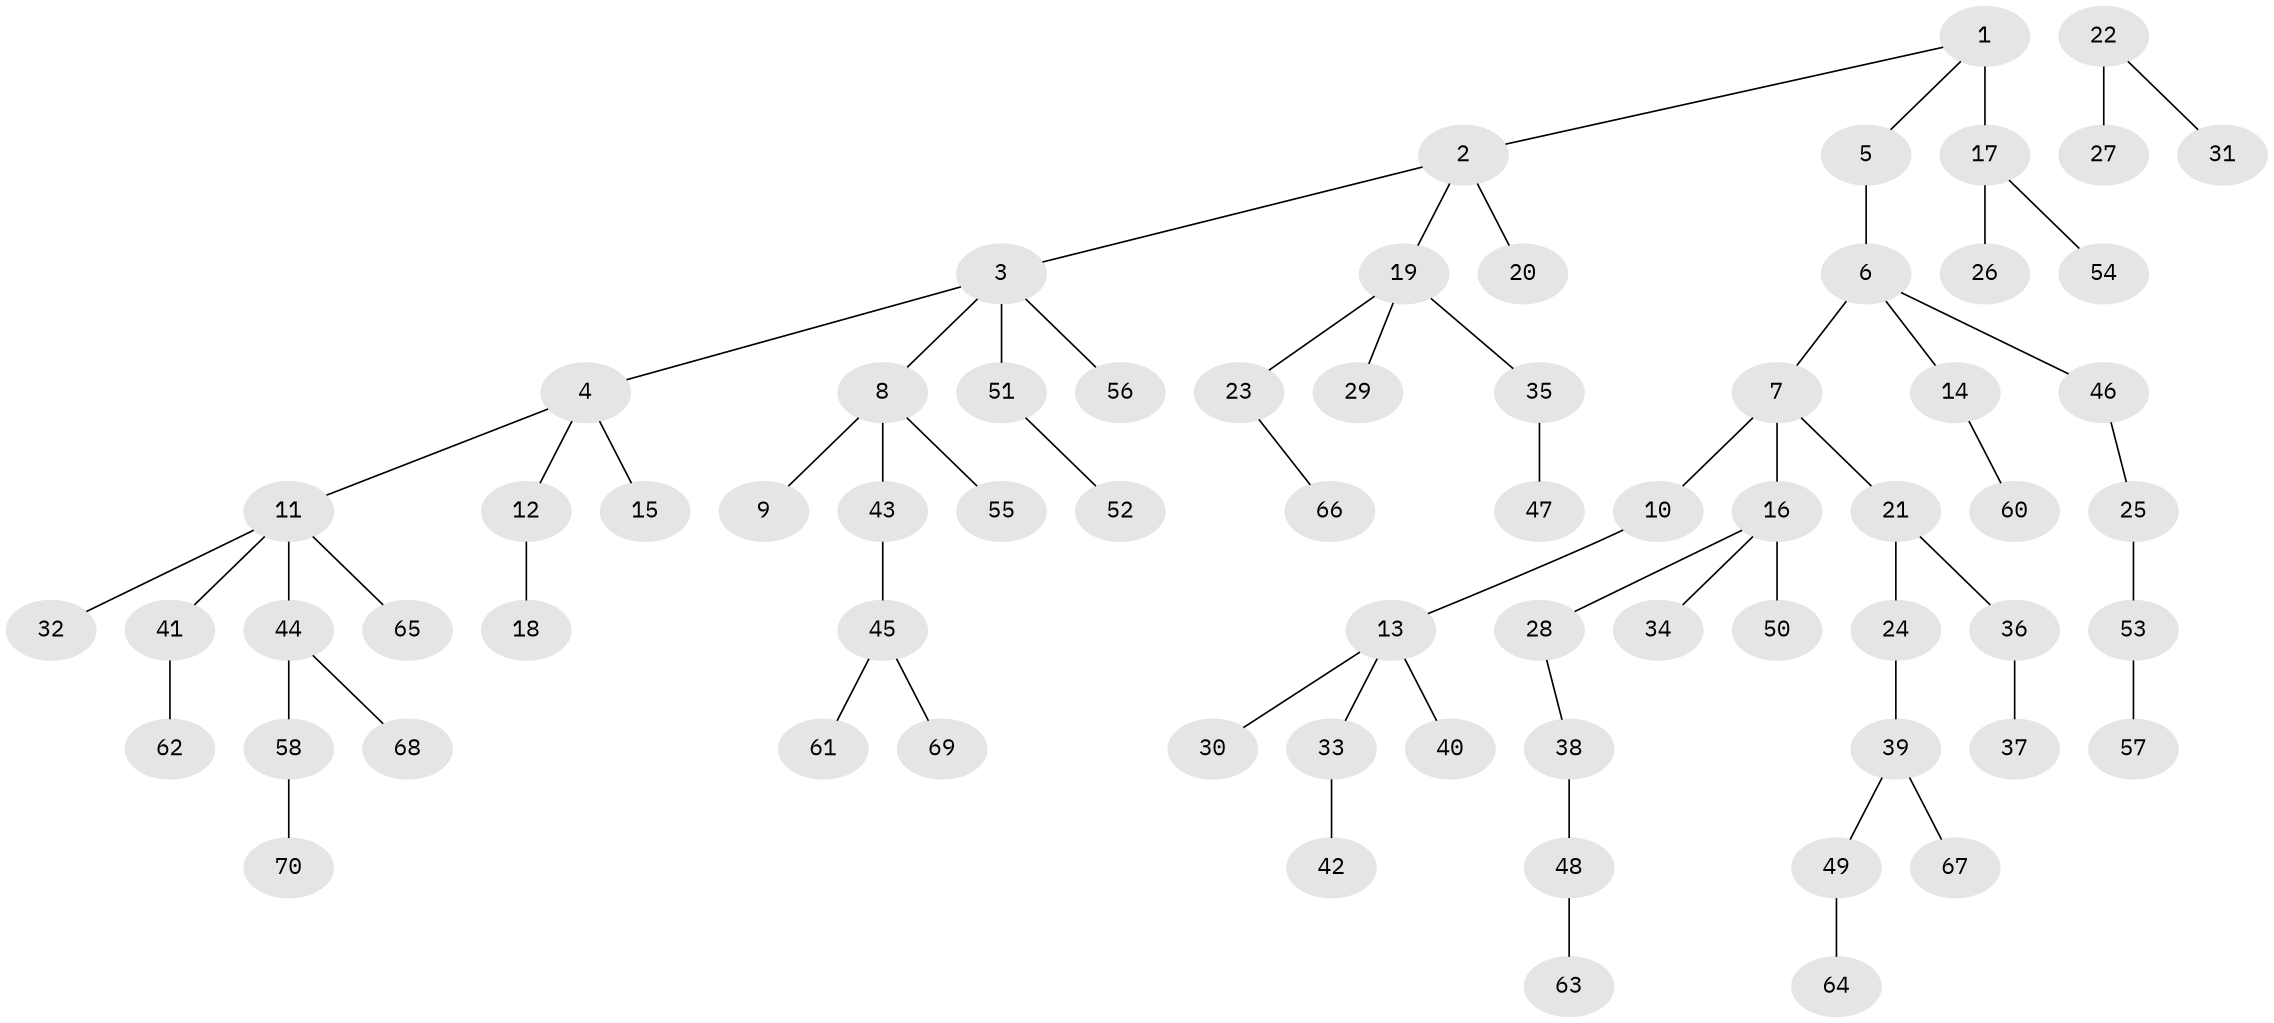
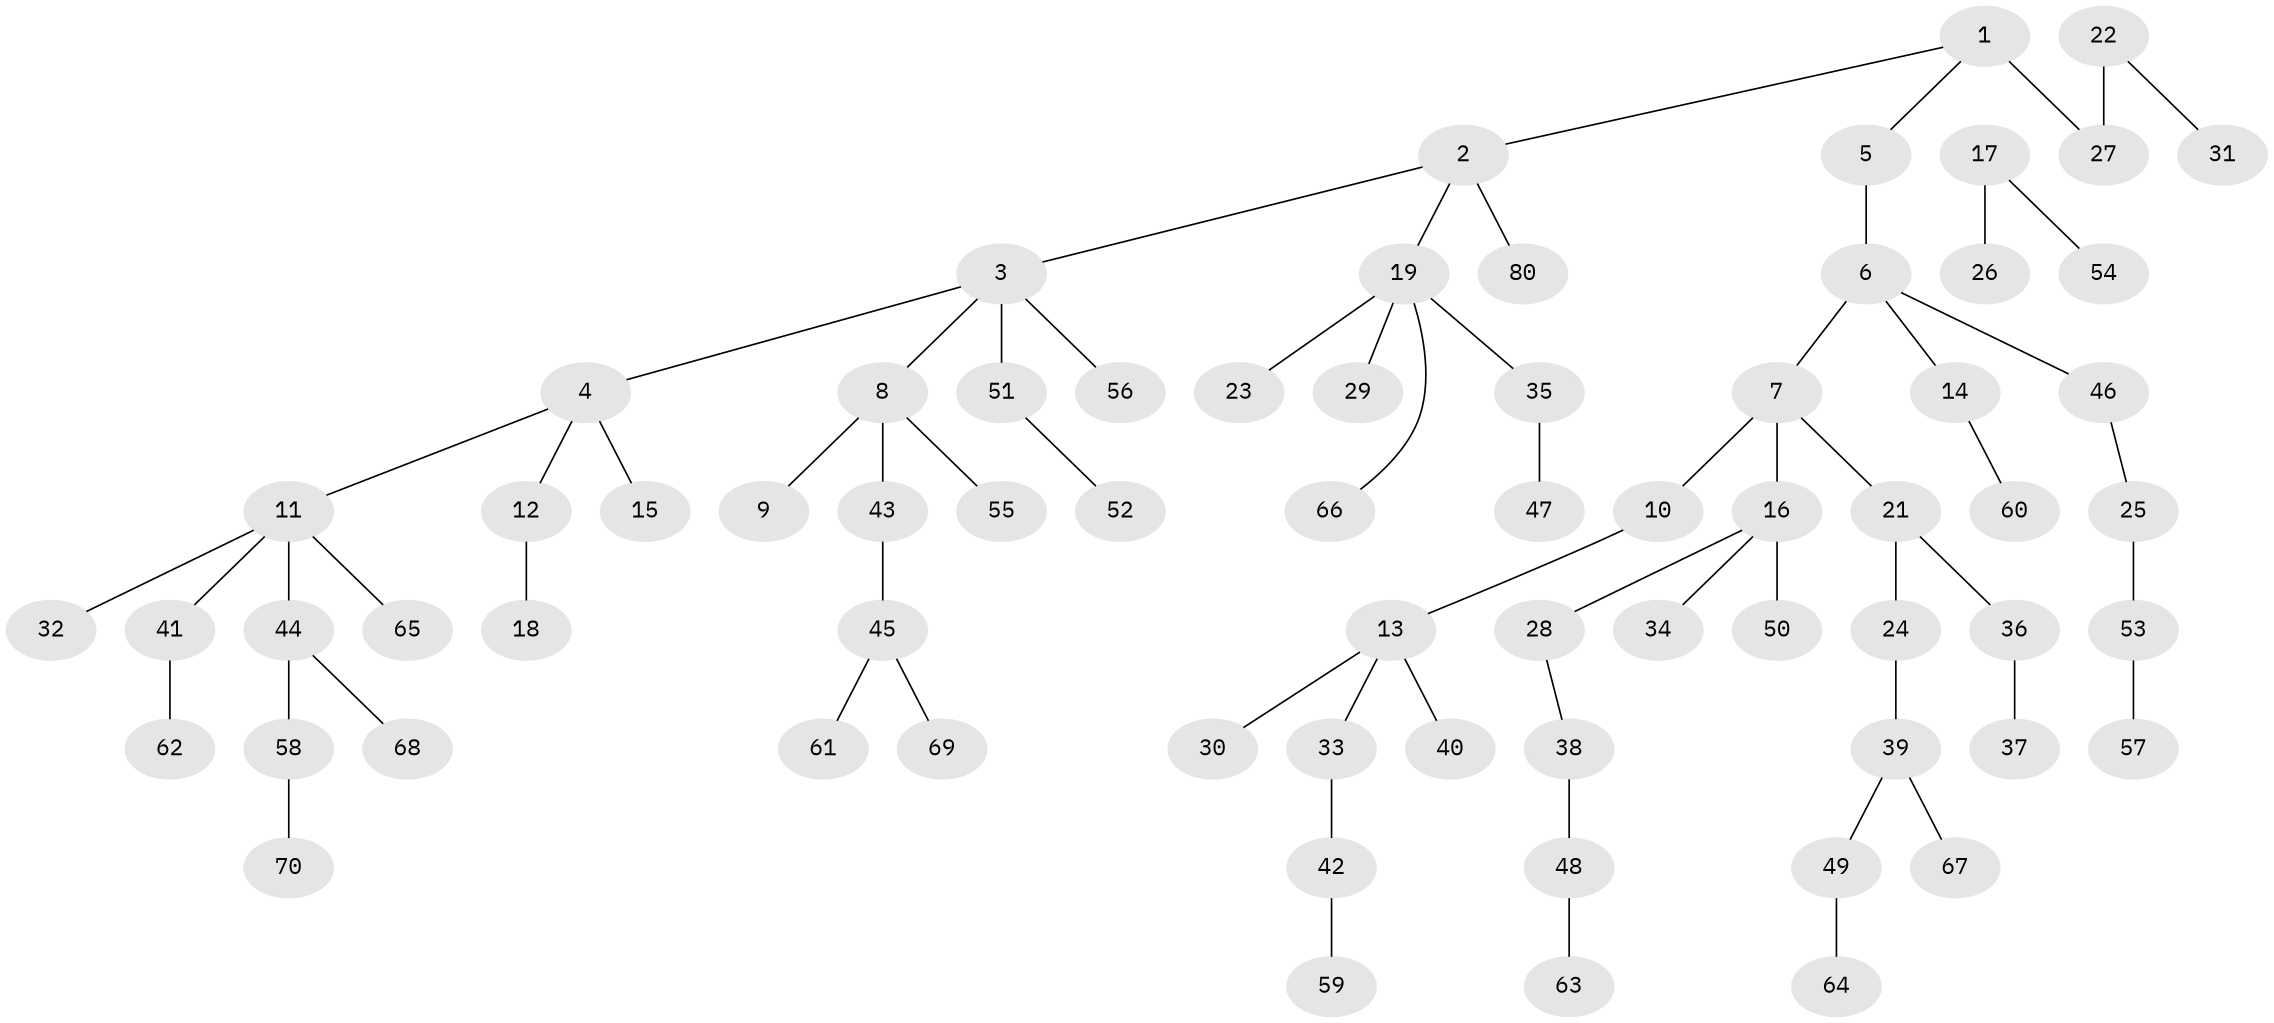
edge "1" -- "17": now "1" -- "27"
node "20": label "20" -> "80"
edge "23" -- "66": now "19" -- "66"
node "59": added
